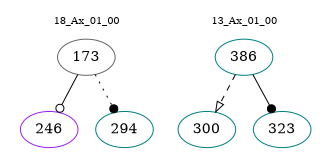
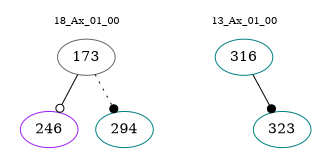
node "386": label "386" -> "316"
node "300": removed
